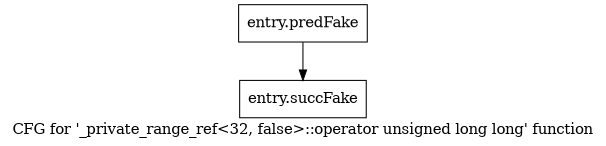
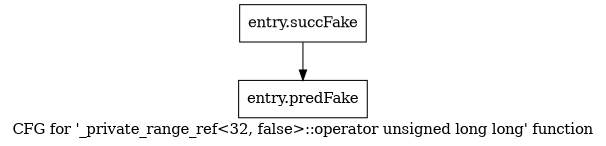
edge "entry.predFake" -> "entry.succFake": reversed
